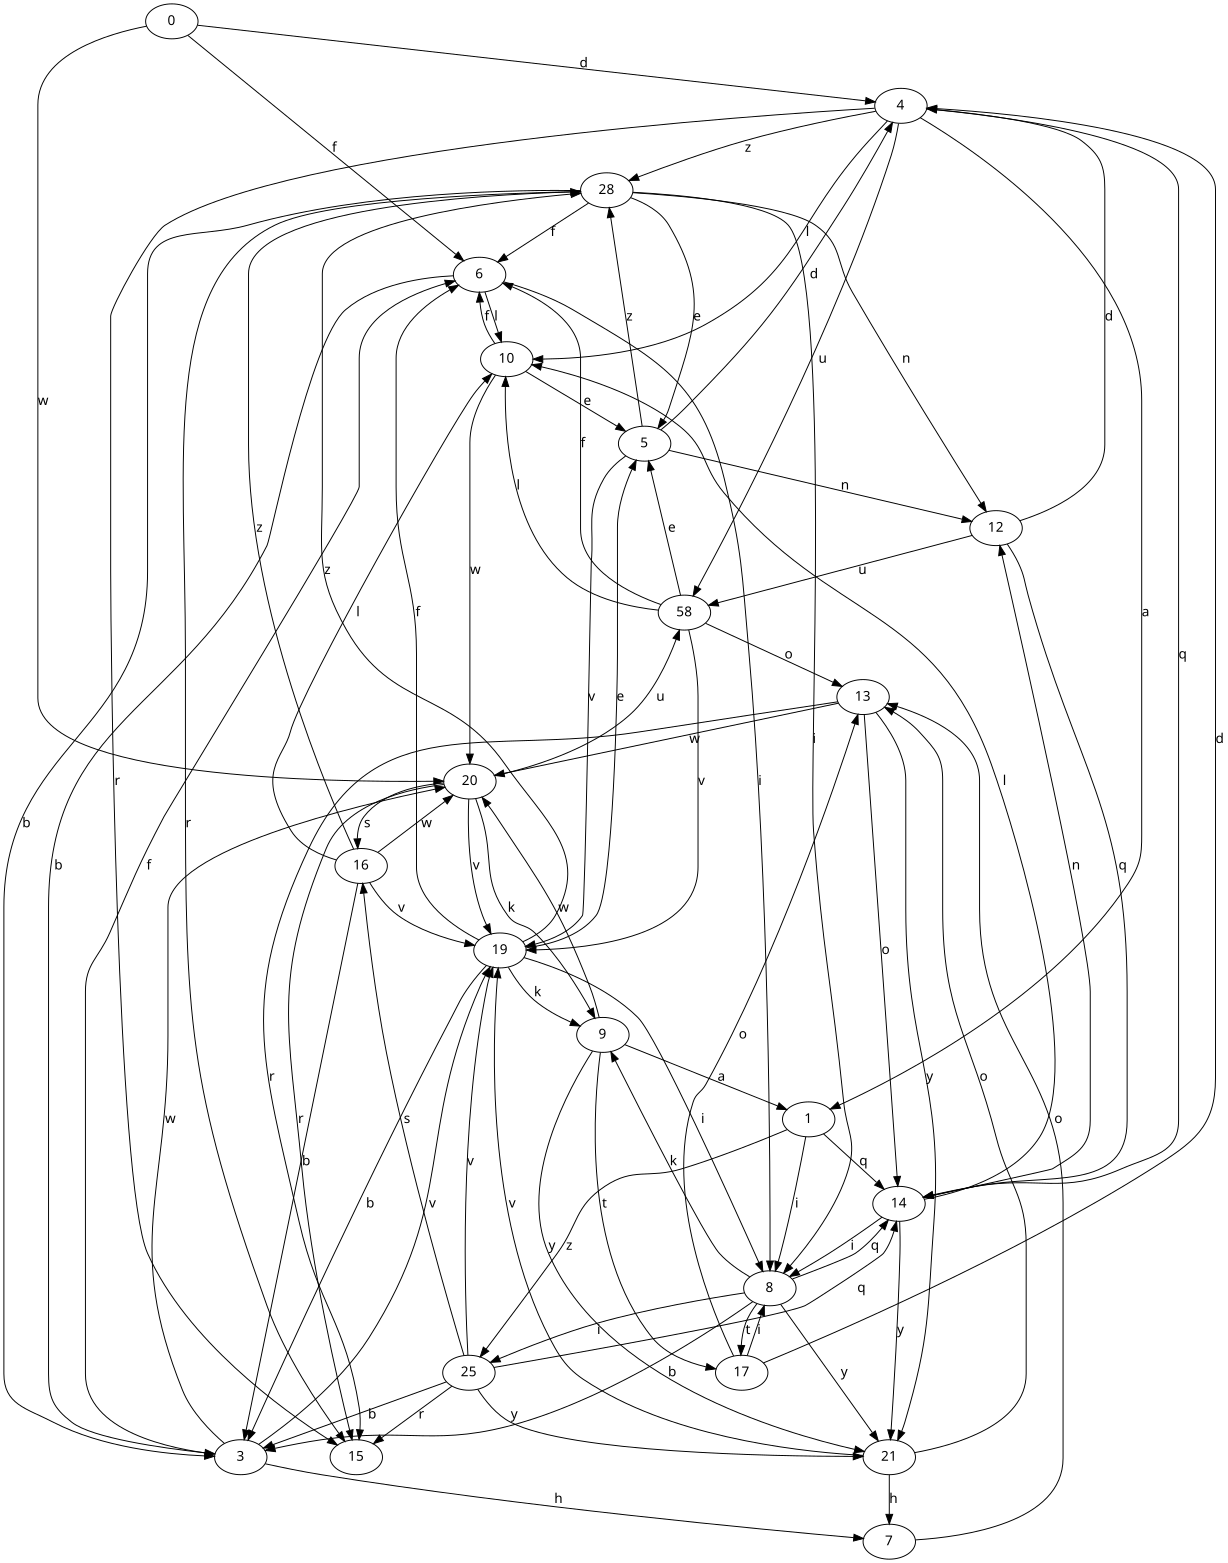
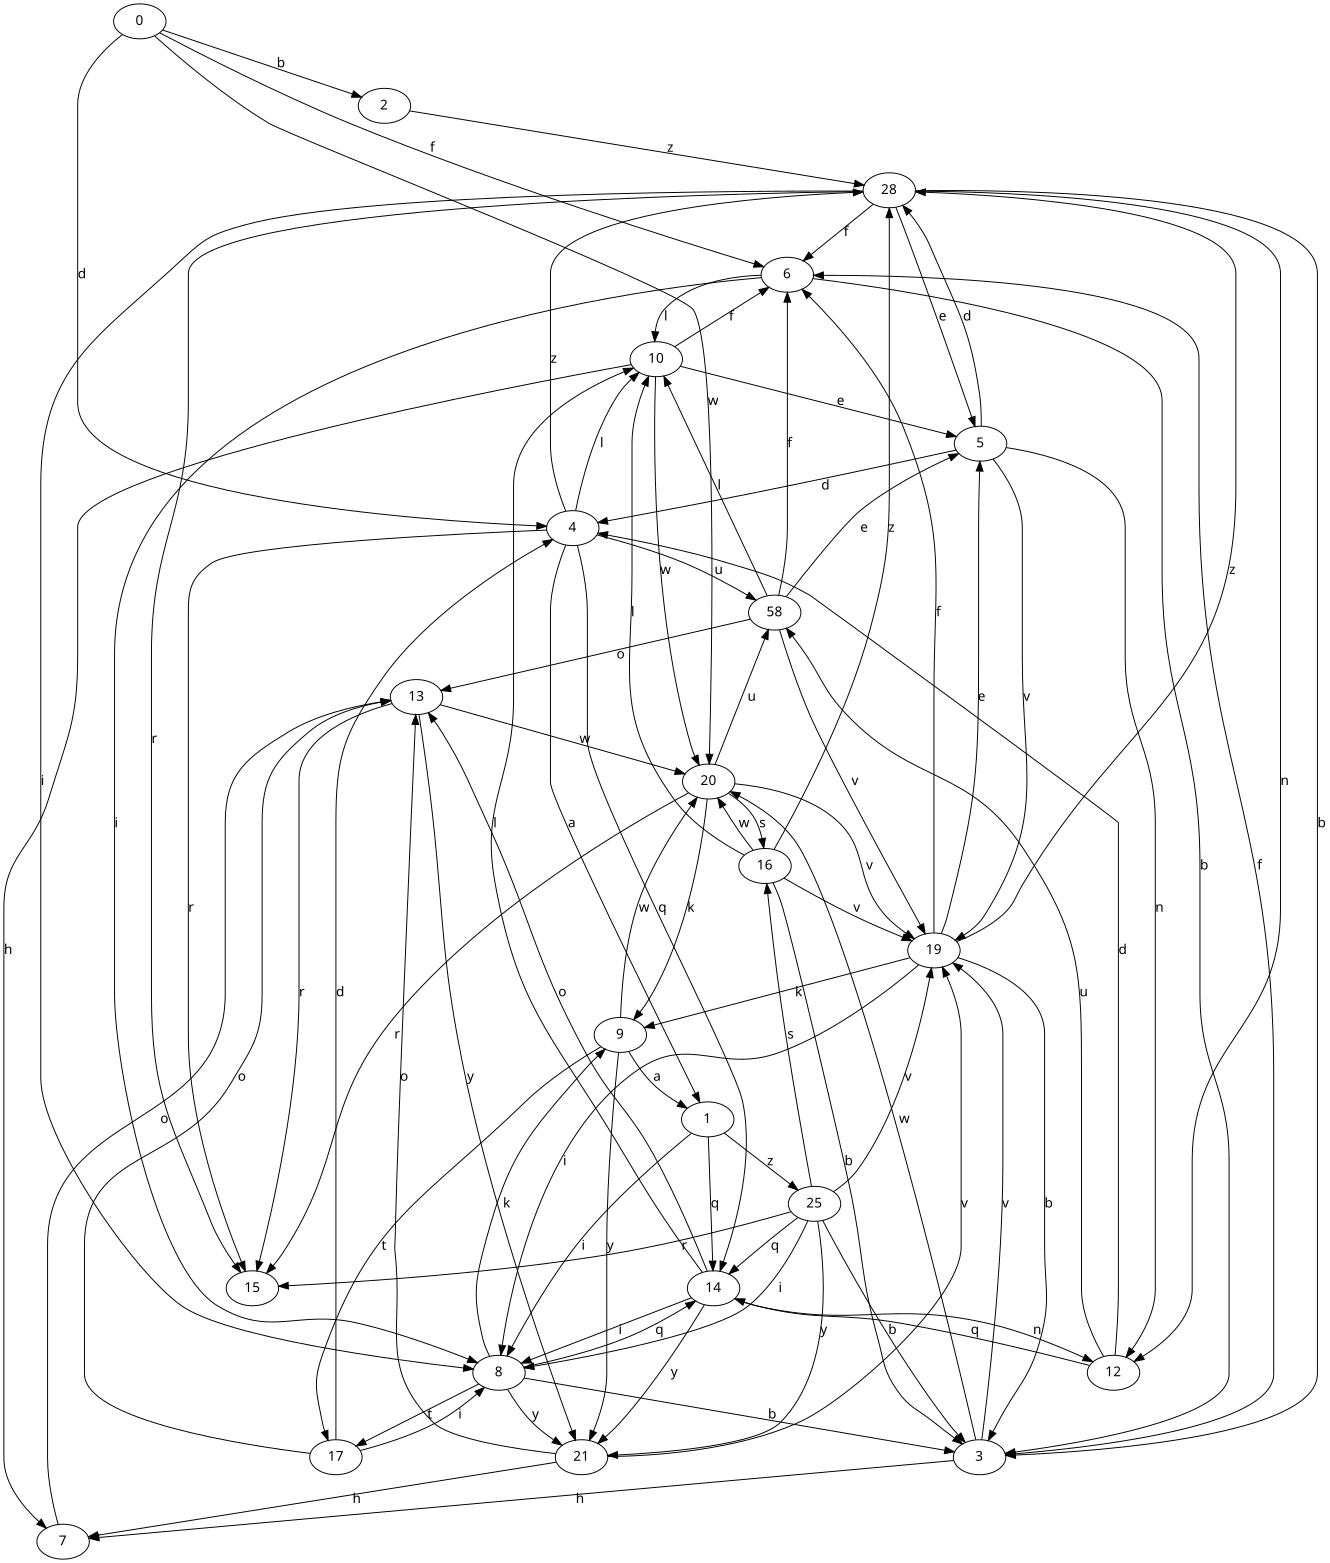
node "2": added
edge "5" -> "28": label "z" -> "d"
edge "10" -> "7": added, label "h"
edge "13" -> "14": reversed
edge "8" -> "25": reversed
